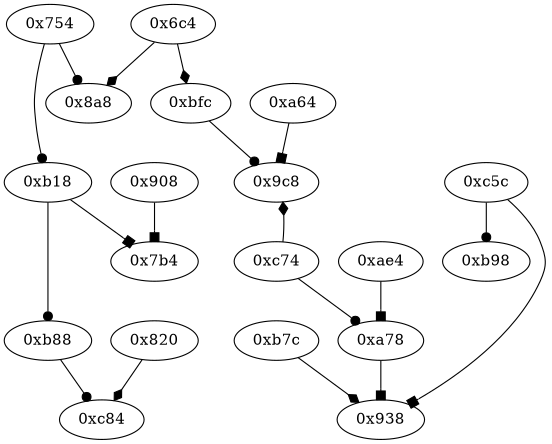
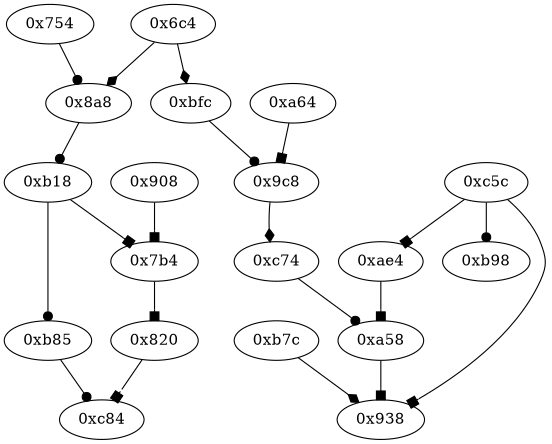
edge "0x754" -> "0xb18": now "0x8a8" -> "0xb18"
edge "0xc5c" -> "0xae4": added
edge "0xc74" -> "0x9c8": reversed
edge "0x7b4" -> "0x820": added
node "0xb88": label "0xb88" -> "0xb85"
node "0xa78": label "0xa78" -> "0xa58"
edge "0x820" -> "0xc84": arrowhead diamond -> box
